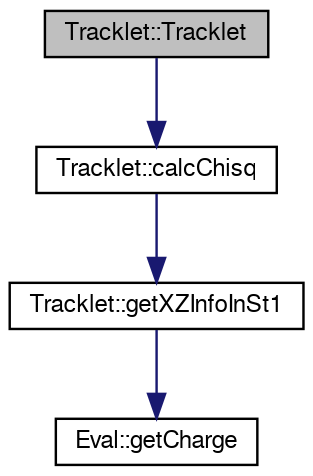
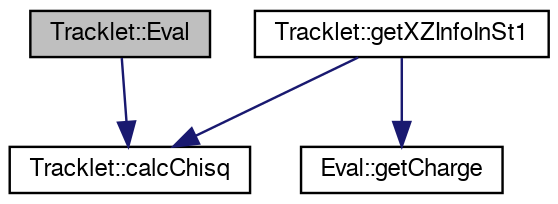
node "Tracklet::Tracklet": label "Tracklet::Tracklet" -> "Tracklet::Eval"
edge "Tracklet::calcChisq" -> "Tracklet::getXZInfoInSt1": reversed
